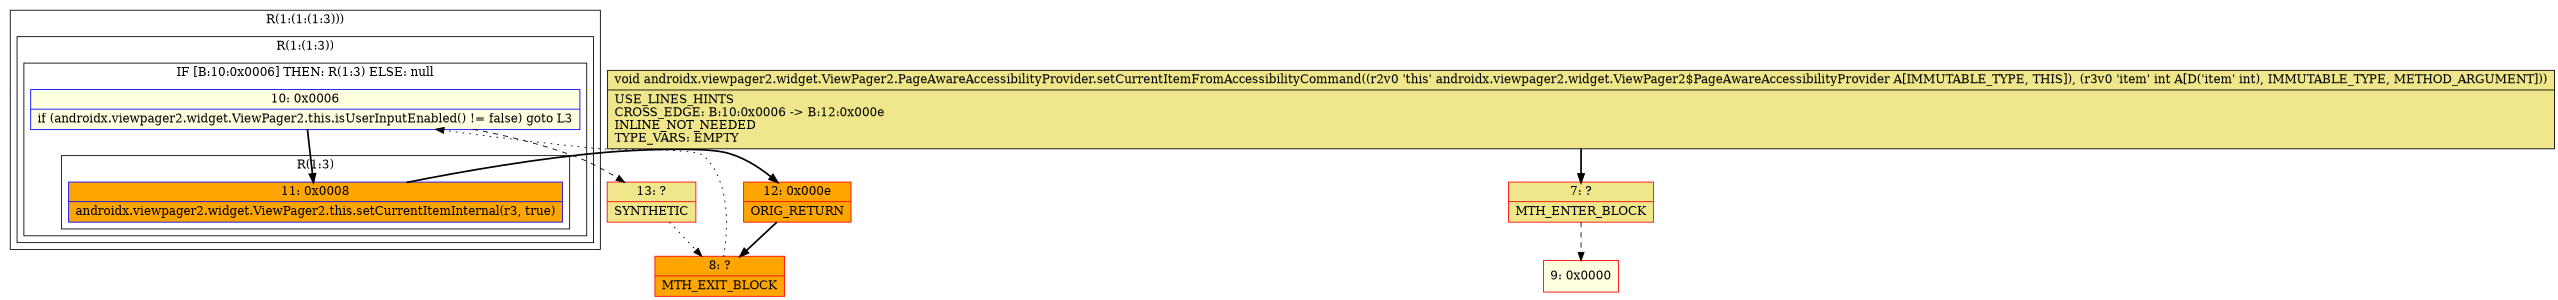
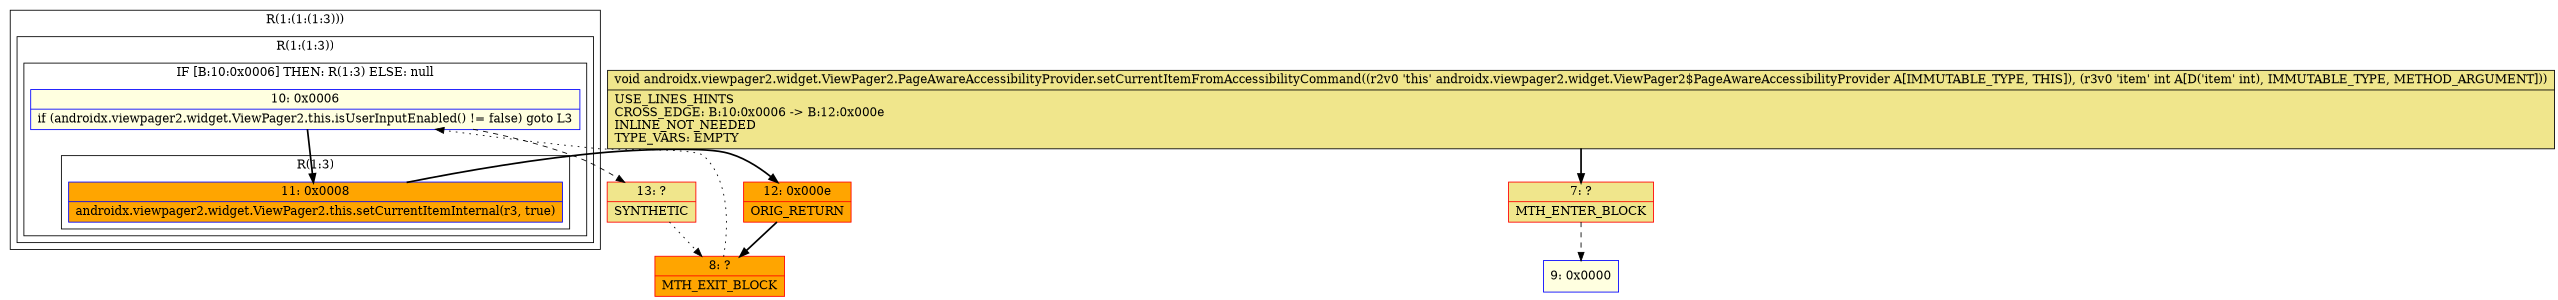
node "9: 0x0000": color red -> blue
